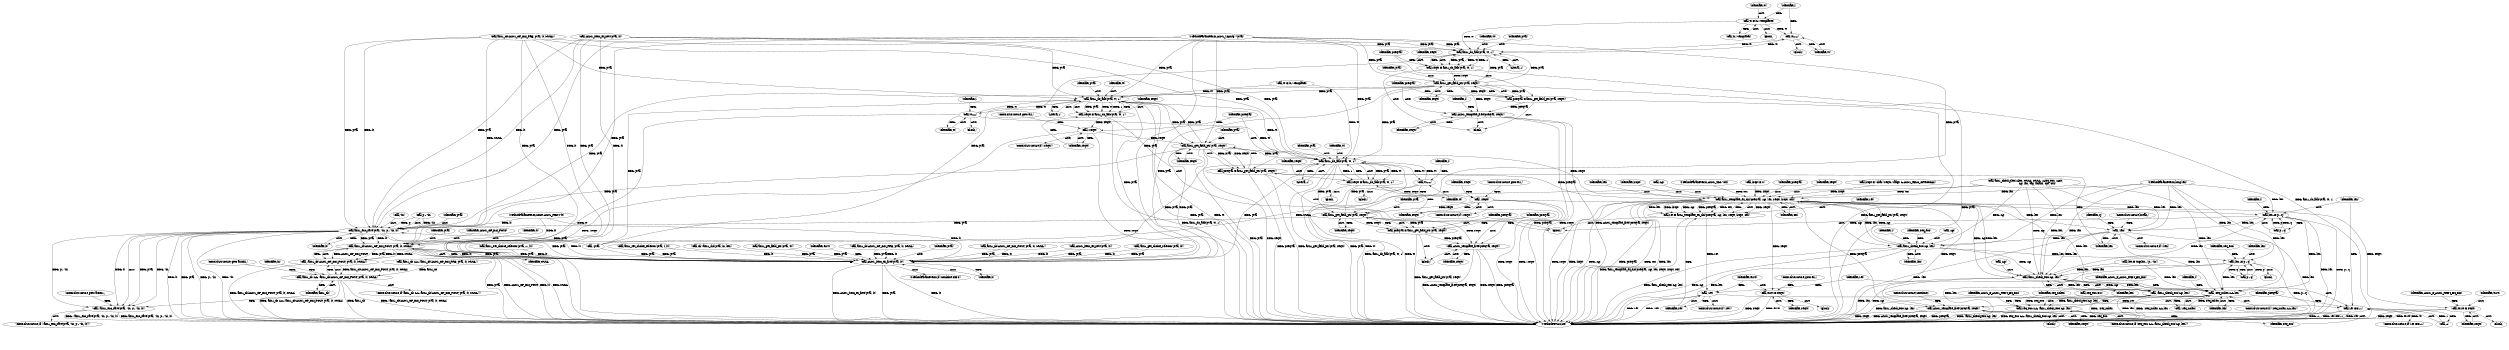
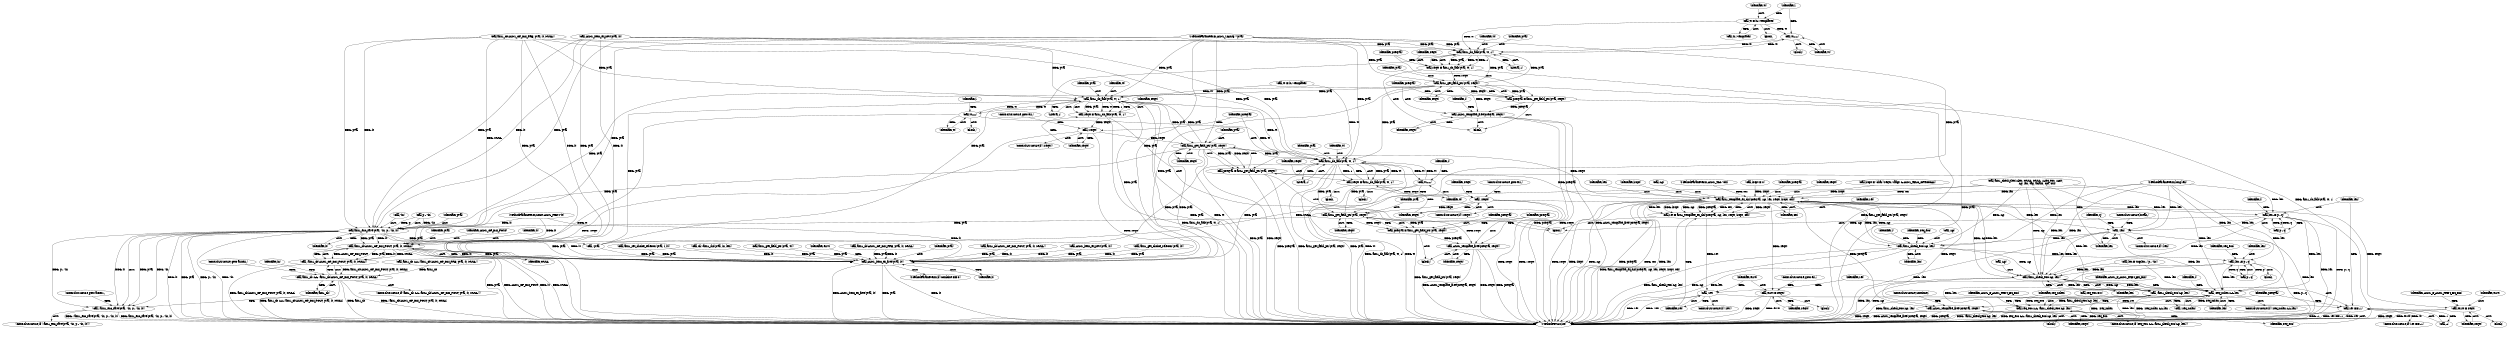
edge "(Call,!pval)" -> "(Call,asn1_enc_save(pval, *in, p - *in, it))": reversed
node "(Call,asn1_set_choice_selector(pval, -1, it))": removed
edge "(ControlStructure,if (!seq_nolen && len))" -> "(Call,!seq_nolen && len)": reversed
